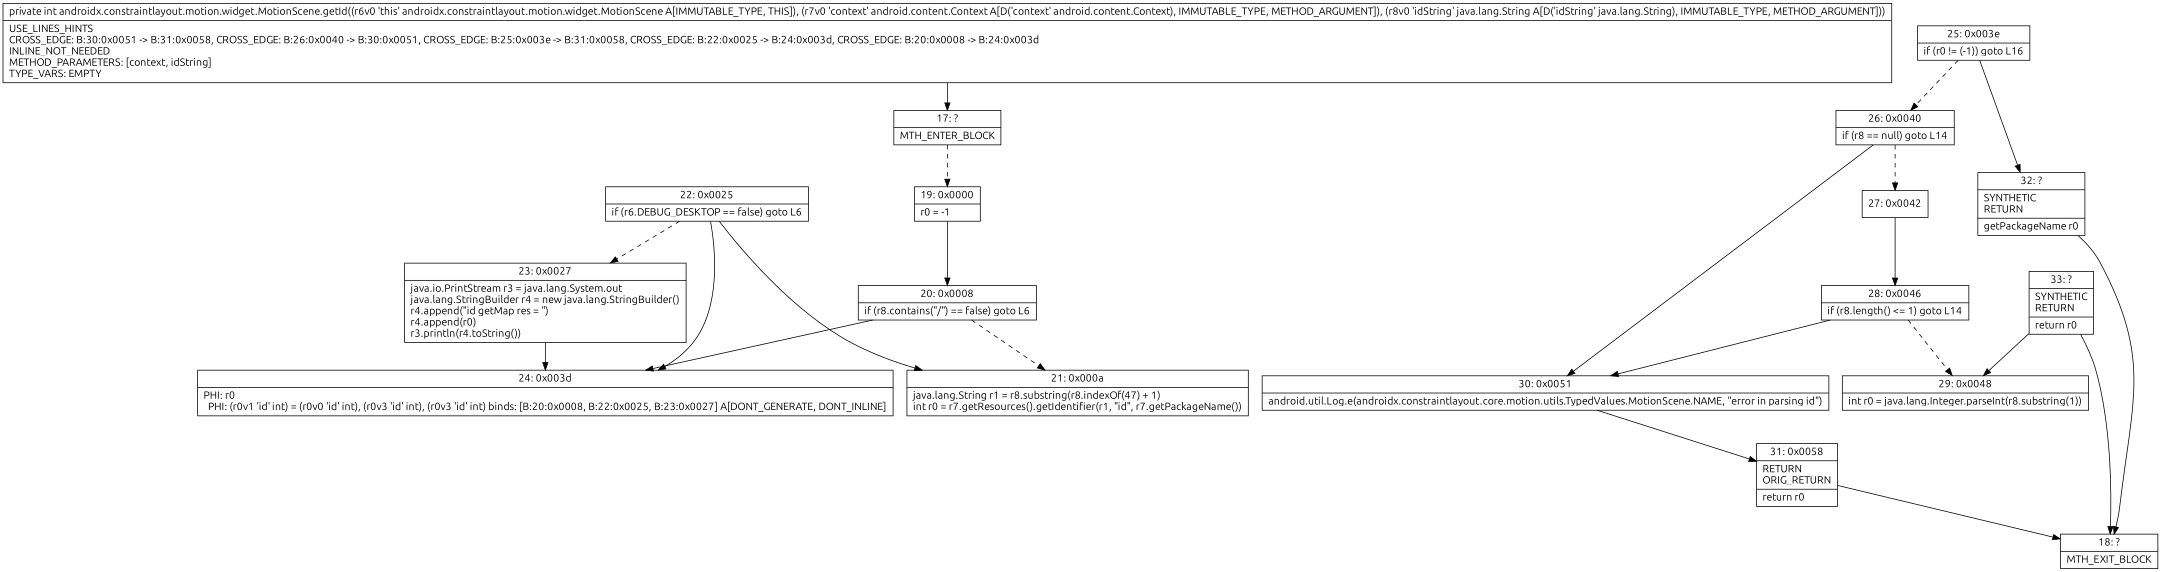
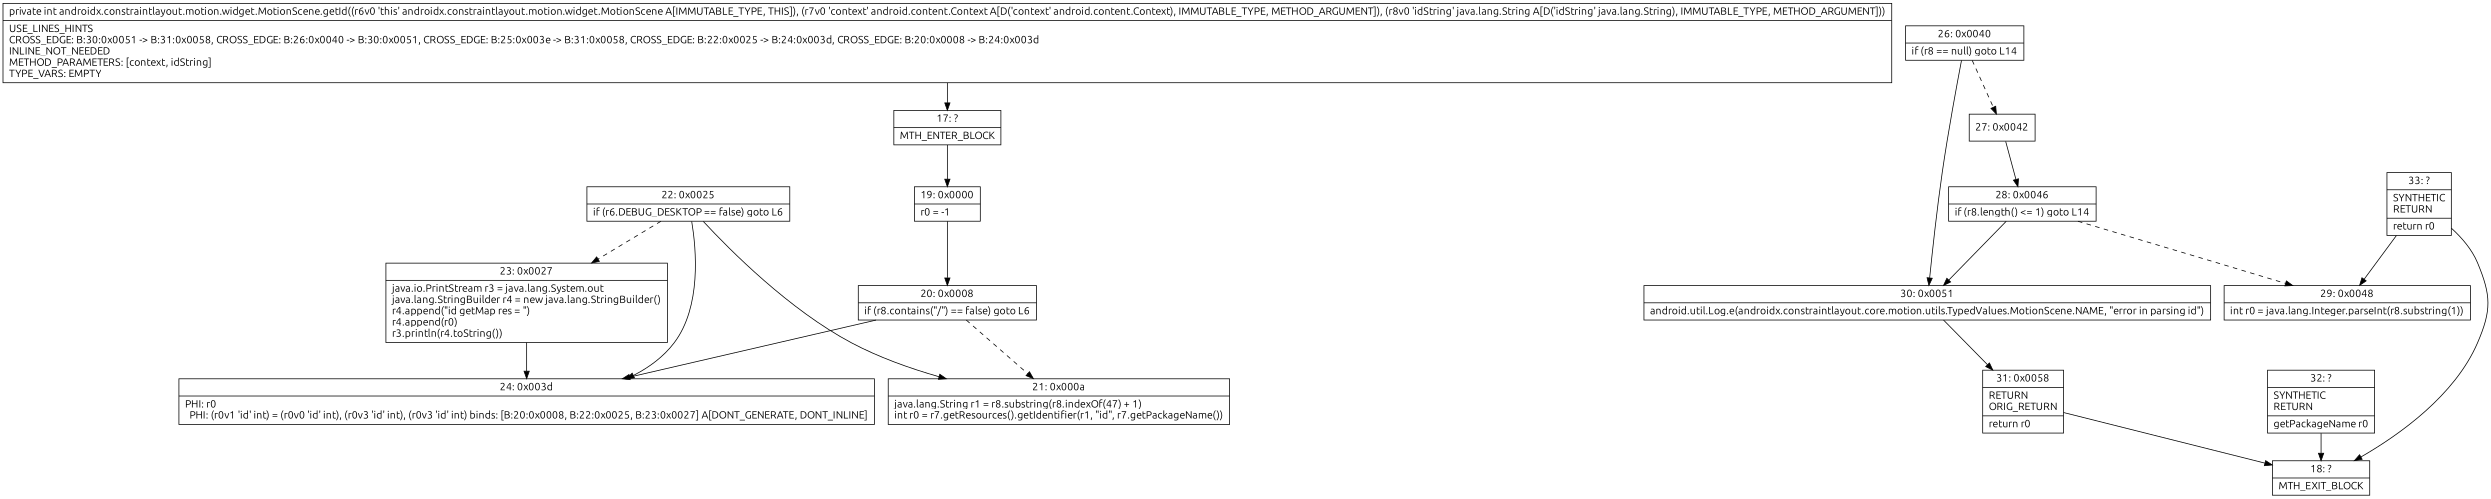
node "25: 0x003e": removed
edge "17: ?" -> "19: 0x0000": style dashed -> solid
